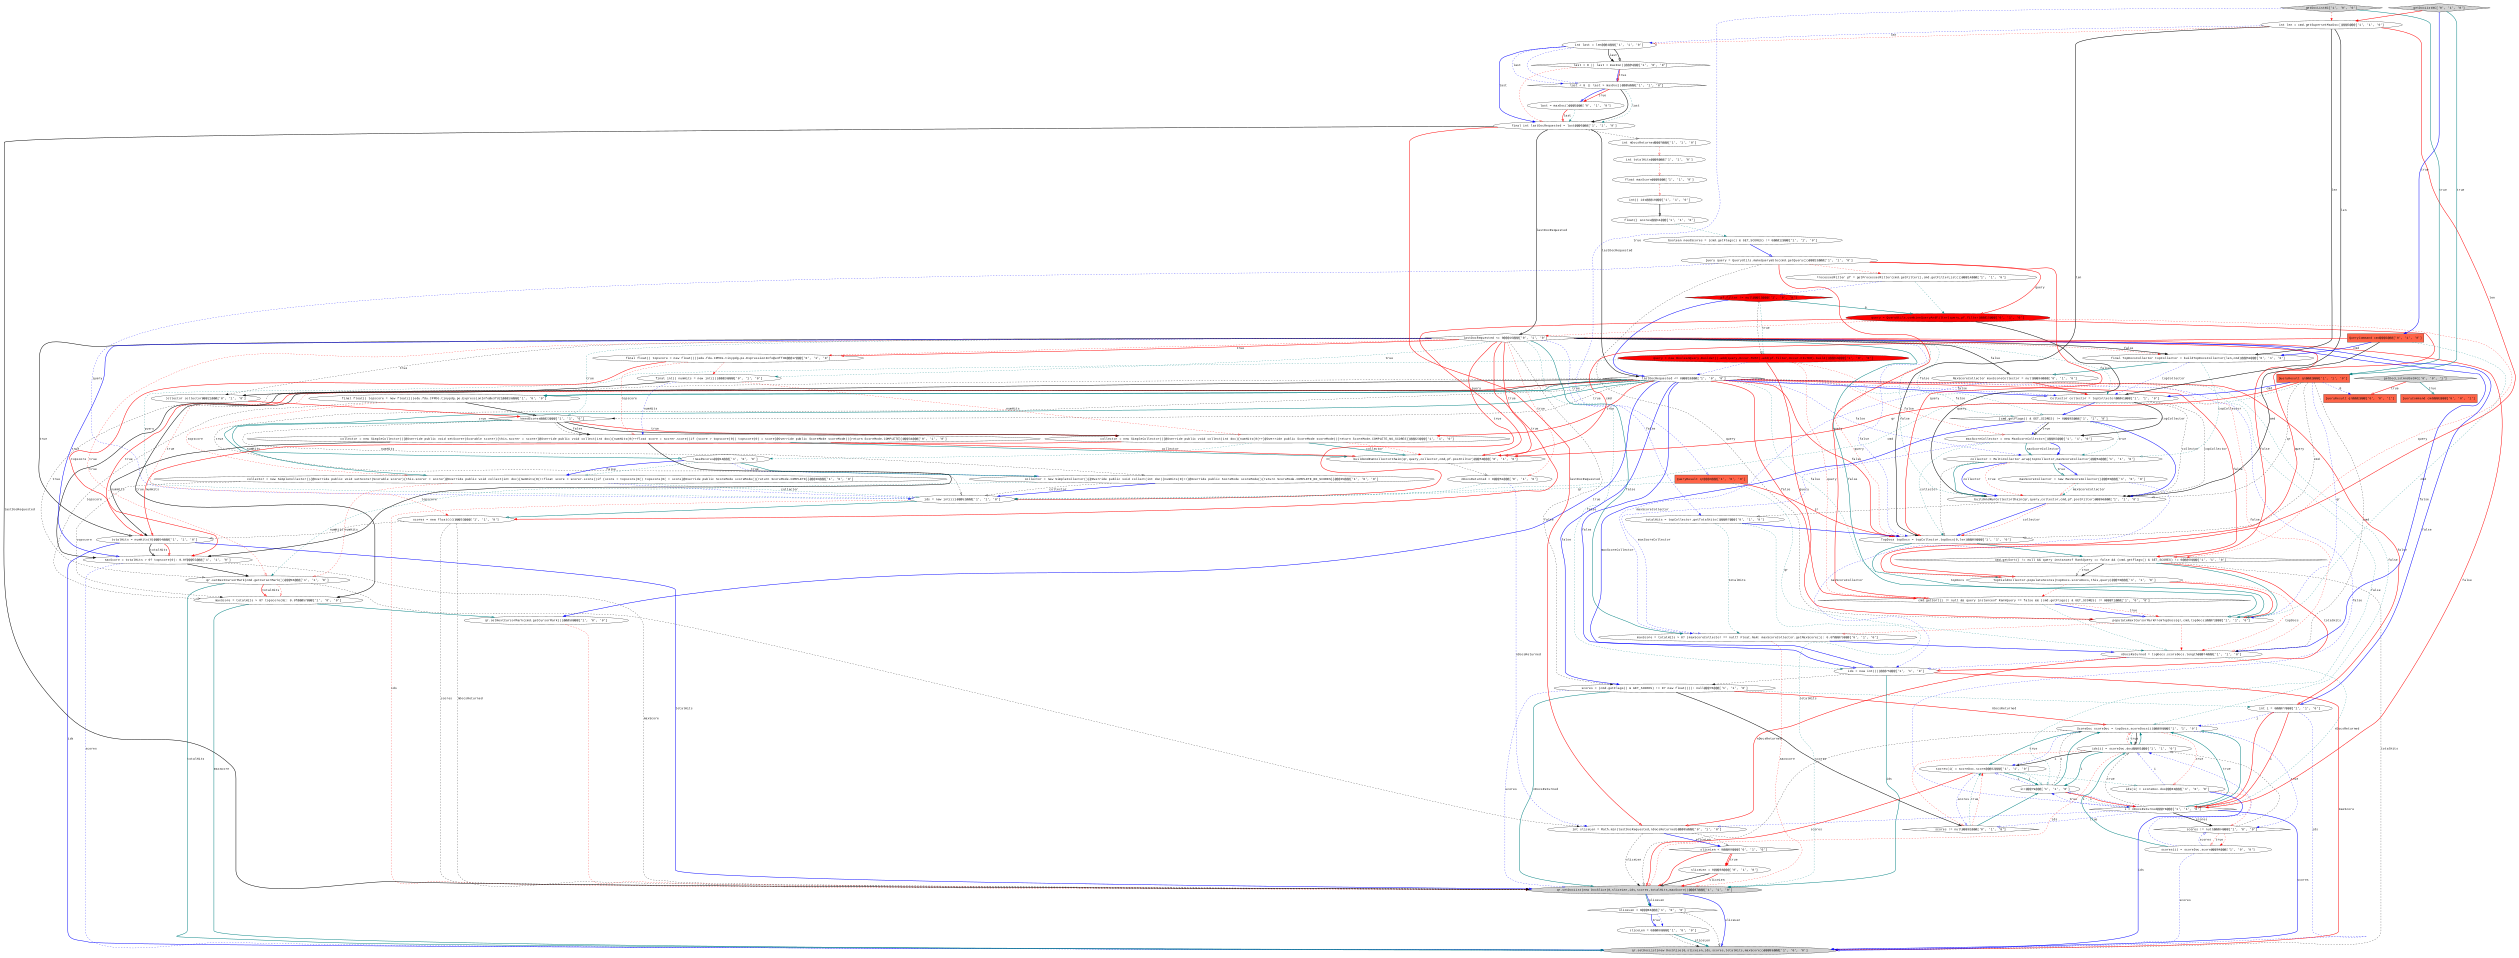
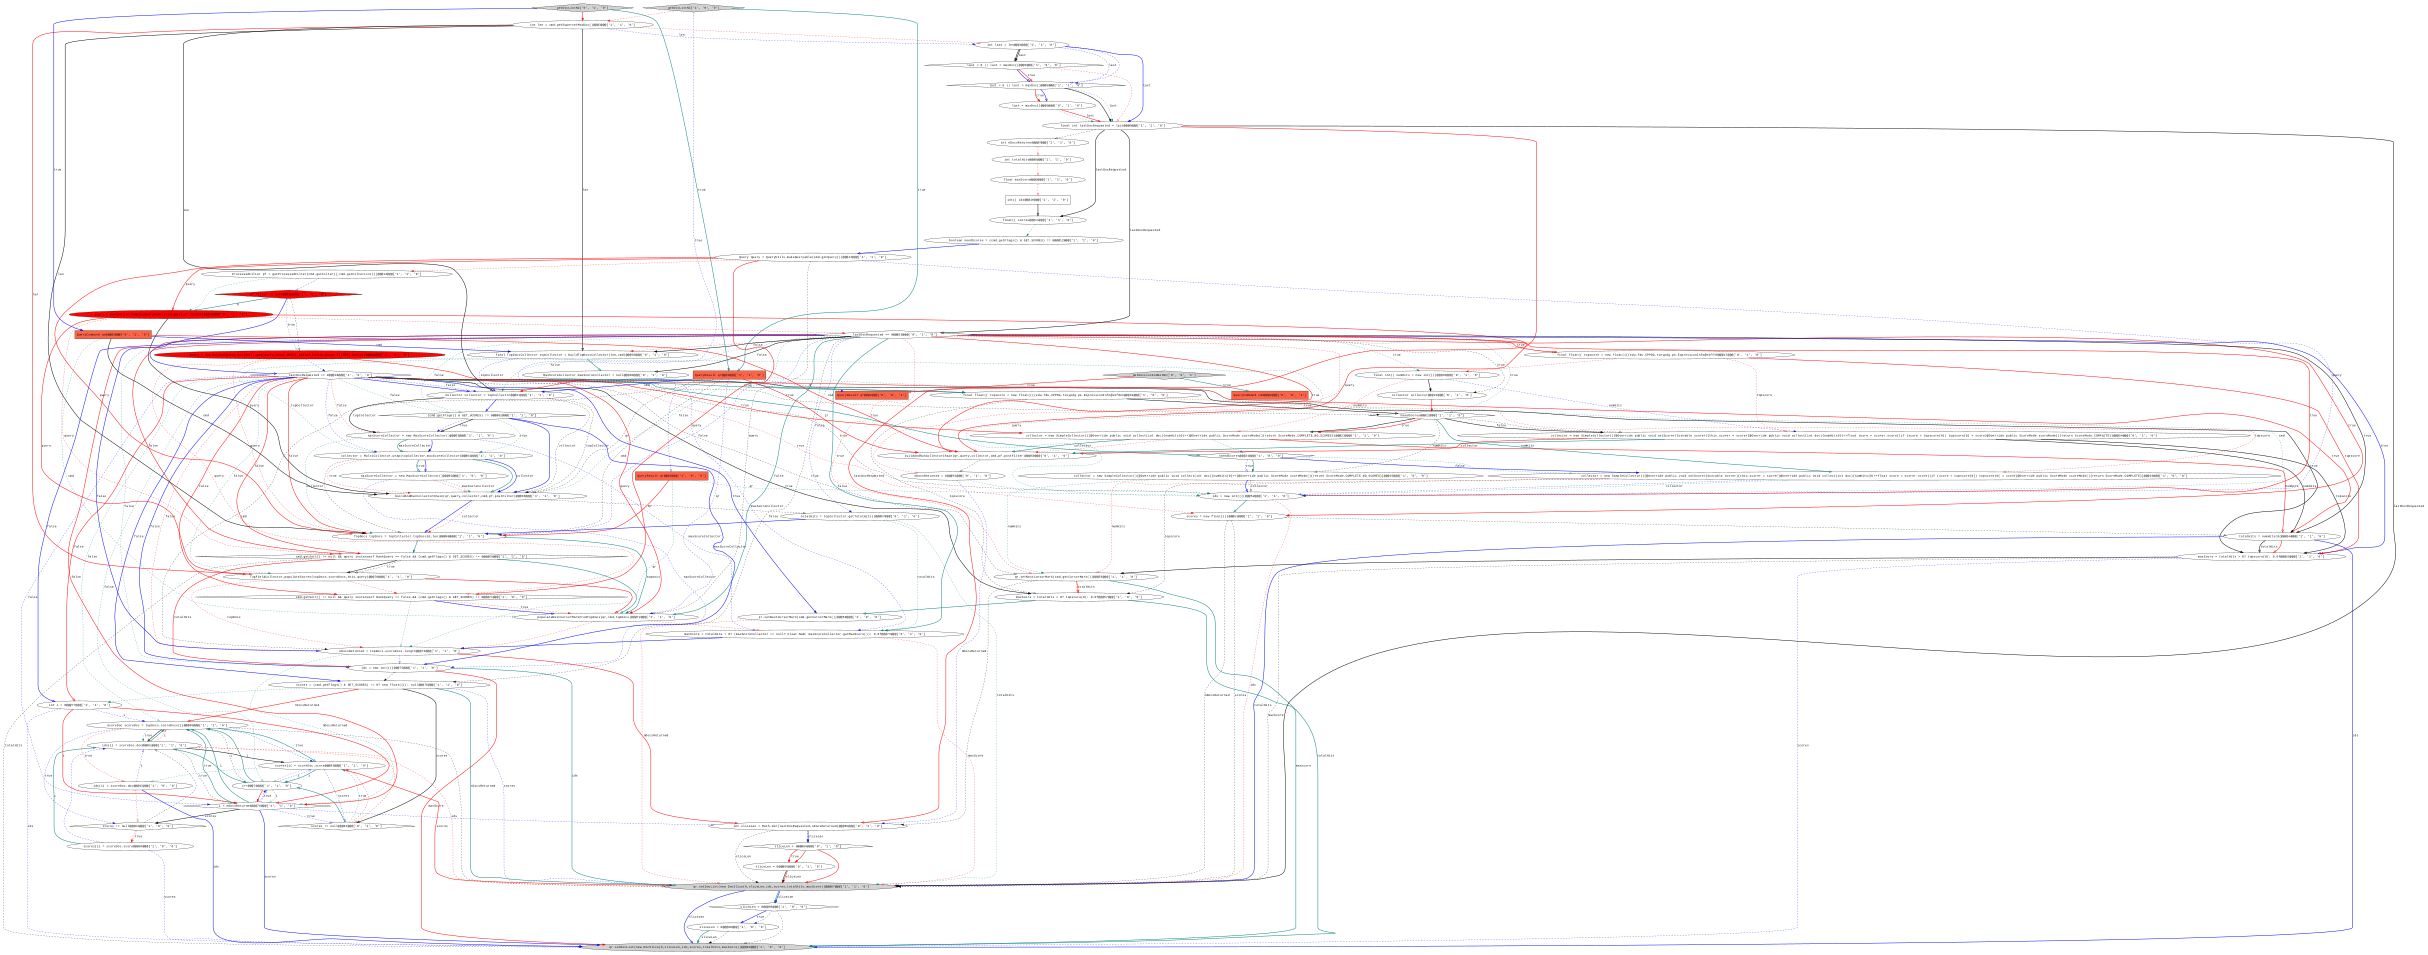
node "int(( ids@@@10@@@['1', '1', '0']": shape ellipse -> box
edge "final int lastDocRequested = last@@@6@@@['1', '1', '0']" -> "lastDocRequested <= 0@@@18@@@['1', '0', '0']": now "final int lastDocRequested = last@@@6@@@['1', '1', '0']" -> "float(( scores@@@11@@@['1', '1', '0']"
node "!needScores@@@24@@@['1', '0', '0']": shape ellipse -> diamond
edge "scores(i( = scoreDoc.score@@@84@@@['1', '0', '0']" -> "scores != null@@@84@@@['1', '0', '0']": removed, label "scores"
